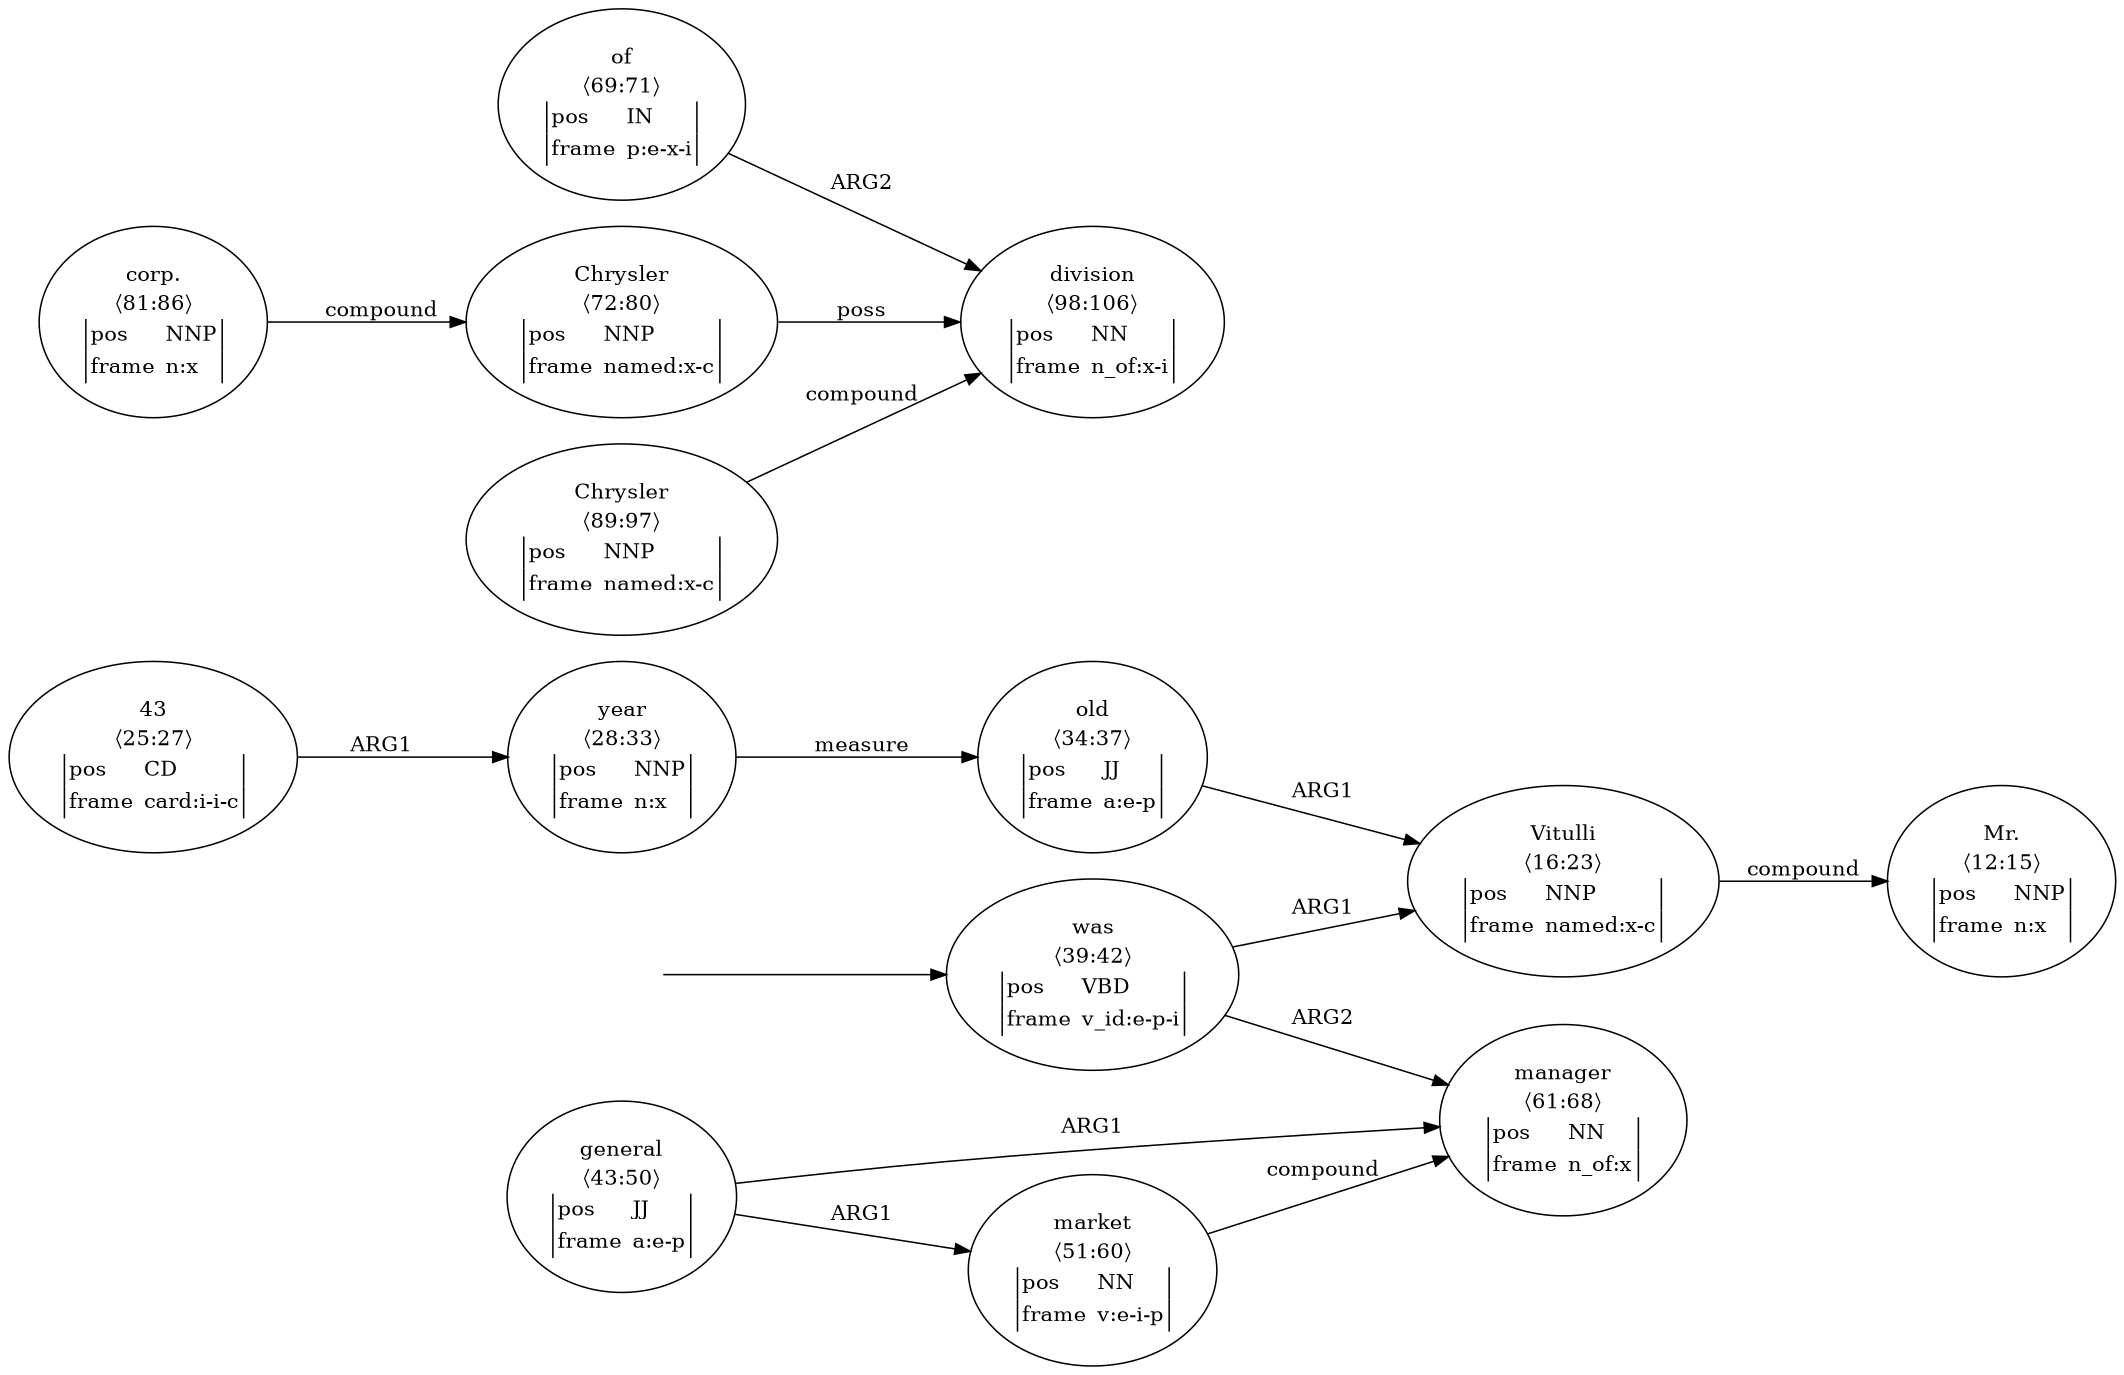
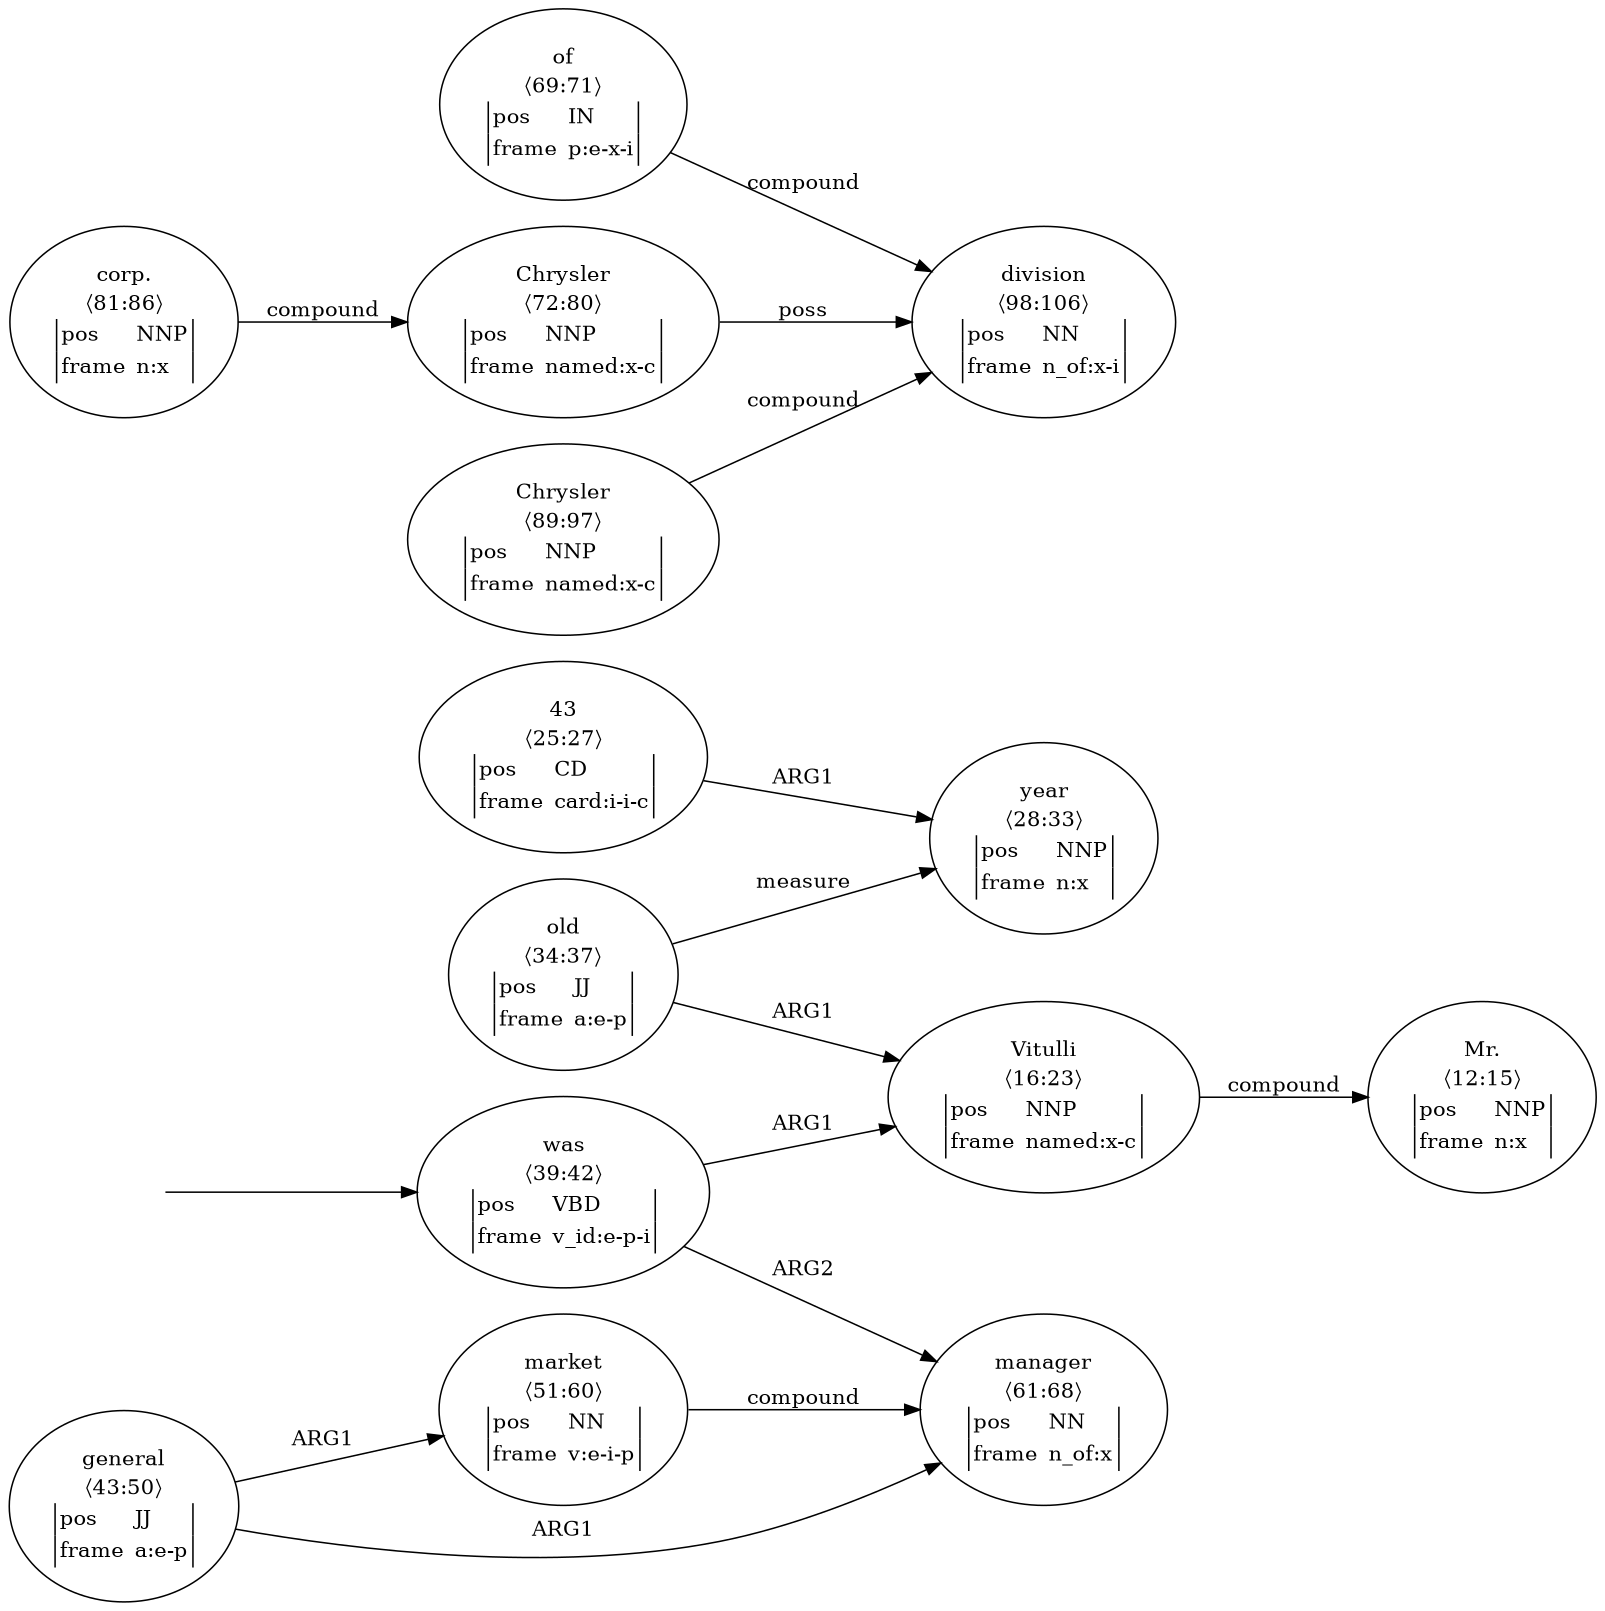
edge "of" -> "division": label "ARG2" -> "compound"
edge "year" -> "old": reversed
